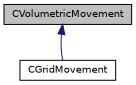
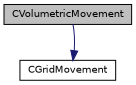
edge "CGridMovement" -> "CVolumetricMovement": reversed
